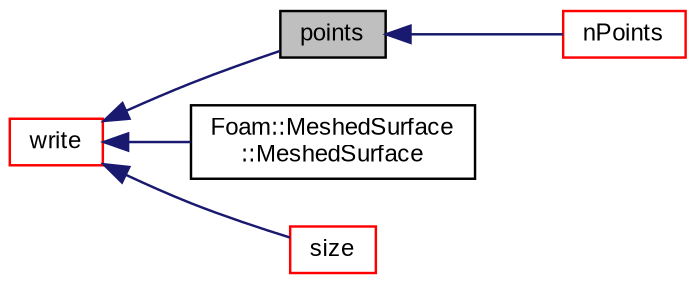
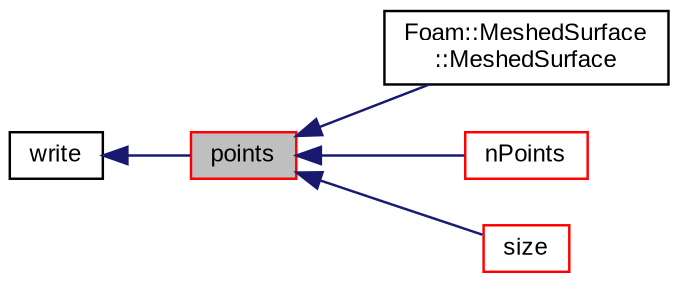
node "points": color black -> red
node "write": color red -> black
edge "Foam::MeshedSurface ::MeshedSurface" -> "write": now "Foam::MeshedSurface ::MeshedSurface" -> "points"
edge "size" -> "write": now "size" -> "points"
